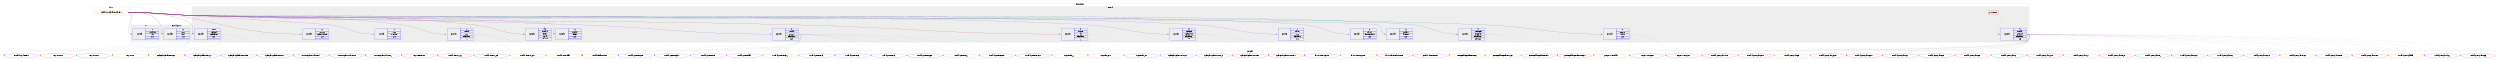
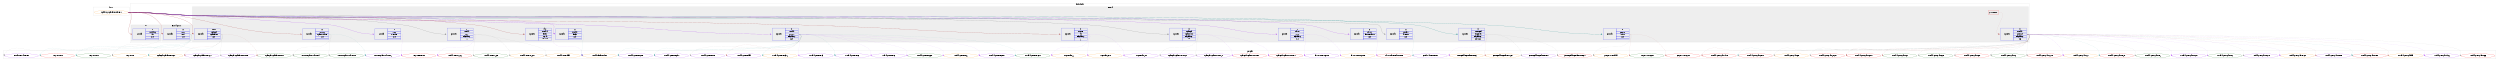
node "gnome-extra/yelp-3.22.0": label "gnome-extra/yelp-3.22.0" -> "gnome-intltool/yelp-3.22.0"
